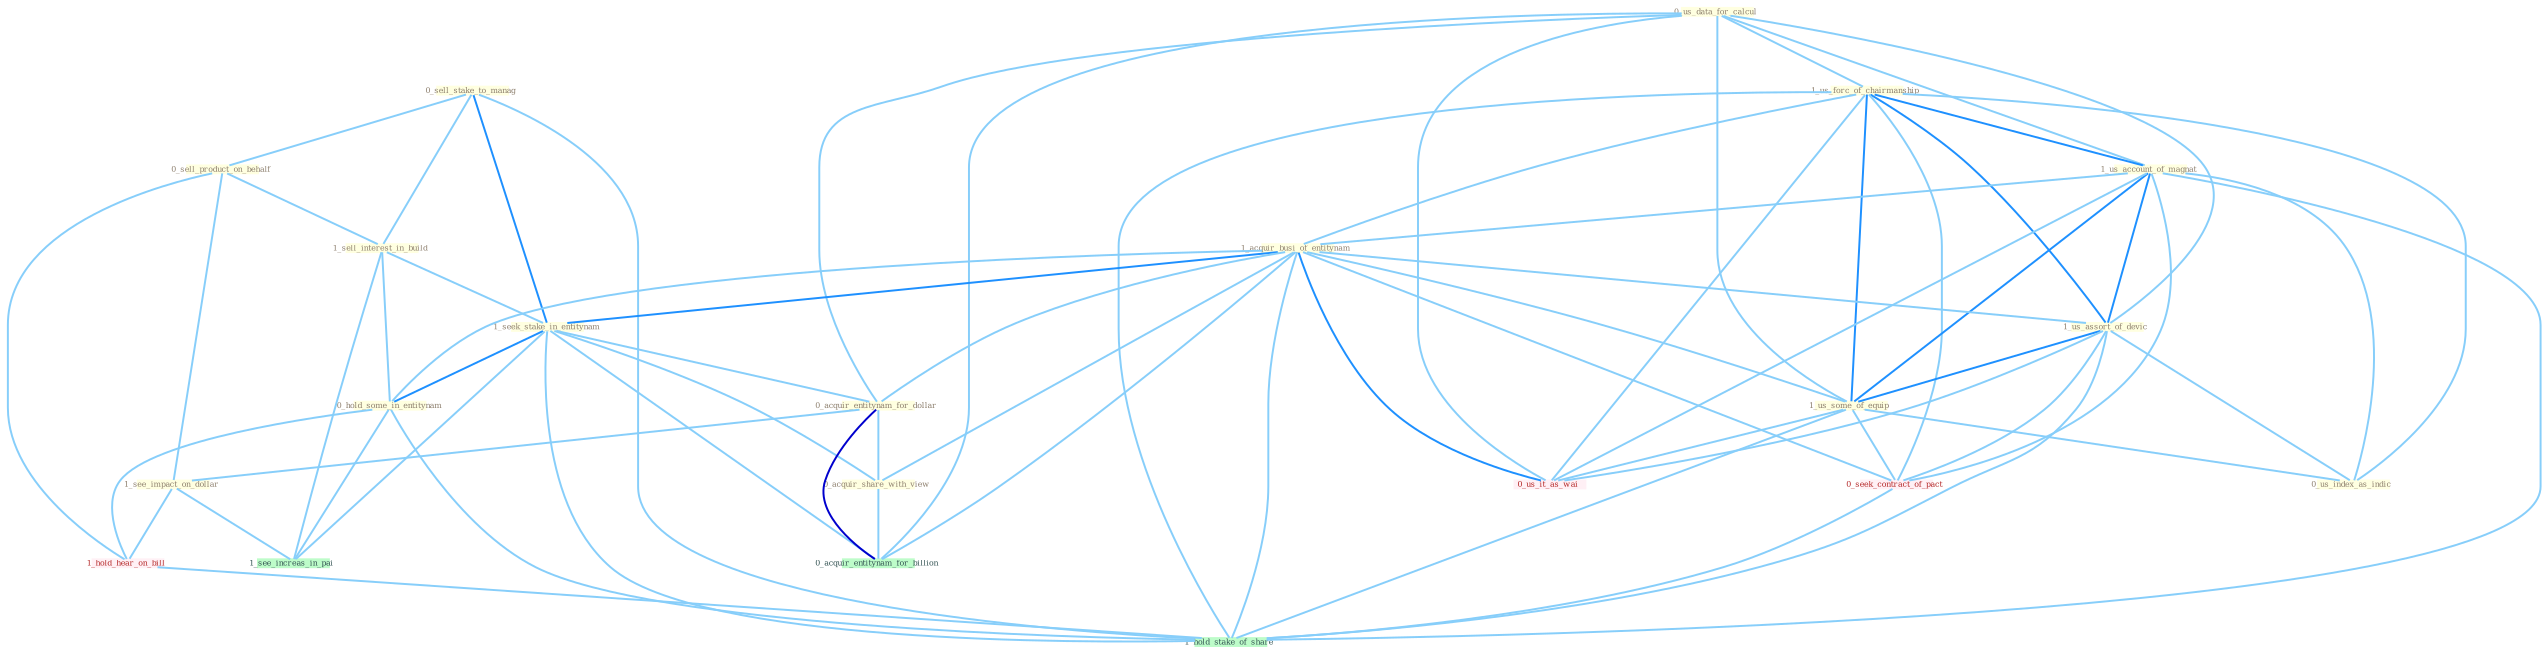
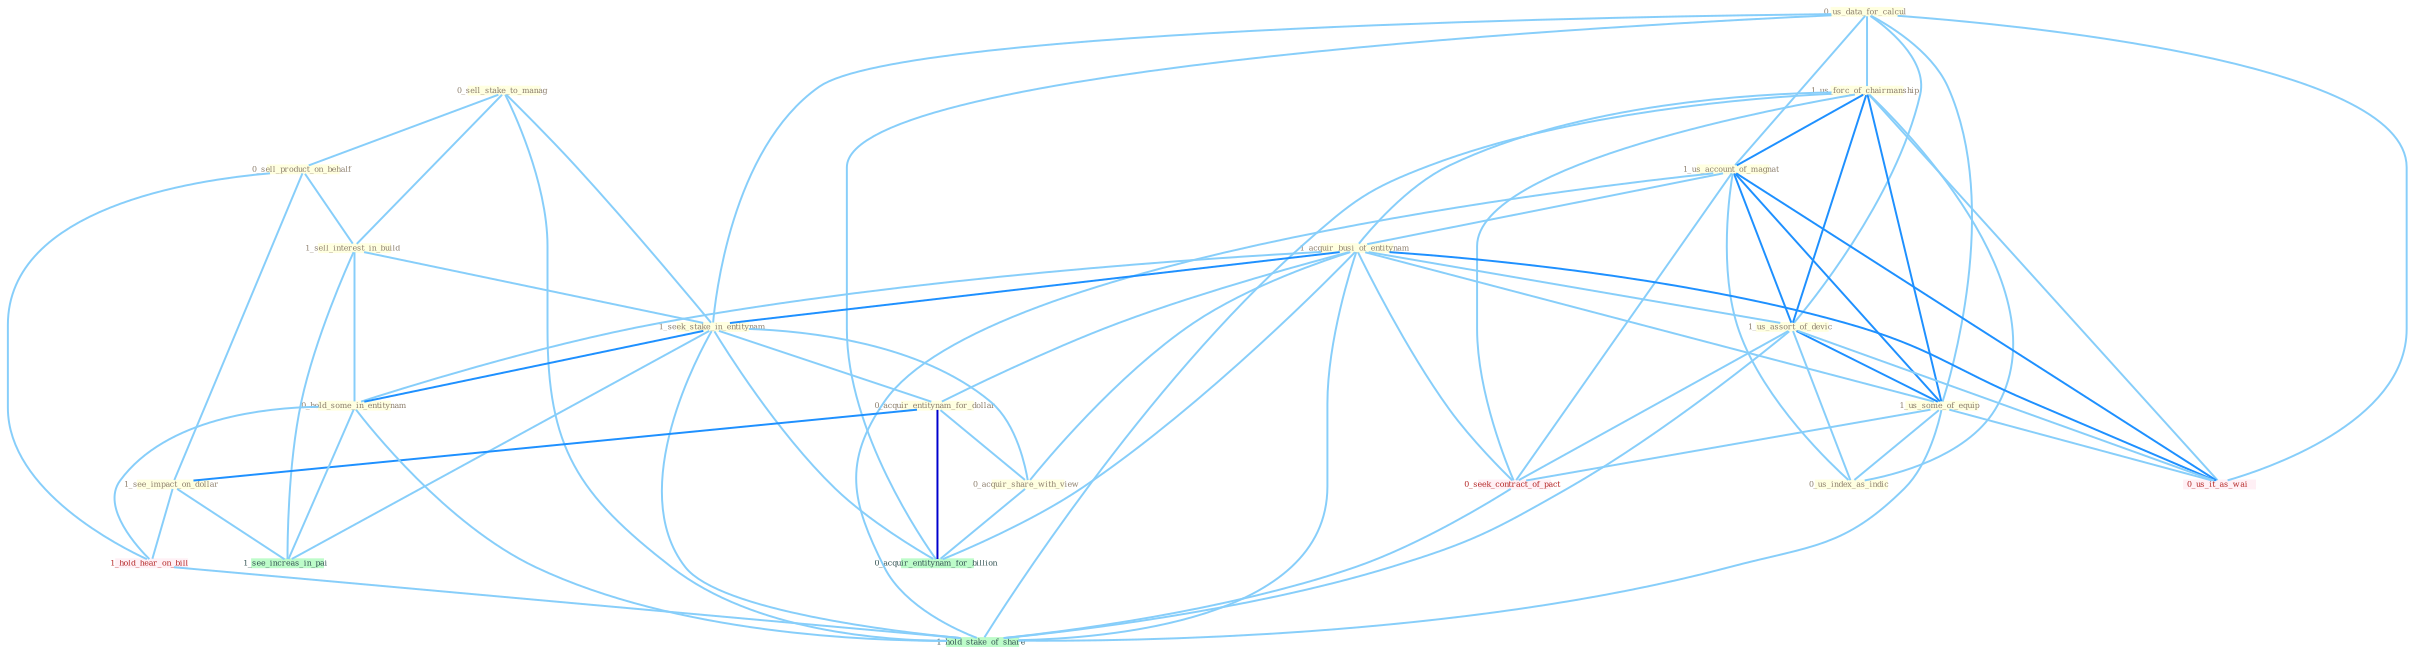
edge "0_us_data_for_calcul" -- "0_acquir_entitynam_for_dollar": now "0_us_data_for_calcul" -- "1_seek_stake_in_entitynam"
edge "0_sell_stake_to_manag" -- "1_seek_stake_in_entitynam": color #1e90ff -> #87cefa
edge "1_us_account_of_magnat" -- "0_us_it_as_wai": color #87cefa -> #1e90ff
edge "0_acquir_entitynam_for_dollar" -- "1_see_impact_on_dollar": color #87cefa -> #1e90ff
